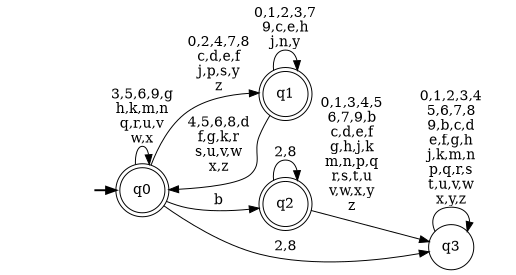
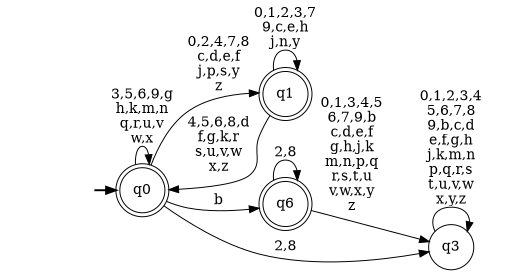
node "q2": label "q2" -> "q6"
